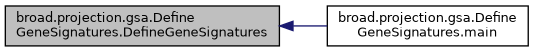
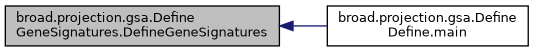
node "broad.projection.gsa.Define GeneSignatures.main": label "broad.projection.gsa.Define GeneSignatures.main" -> "broad.projection.gsa.Define Define.main"
